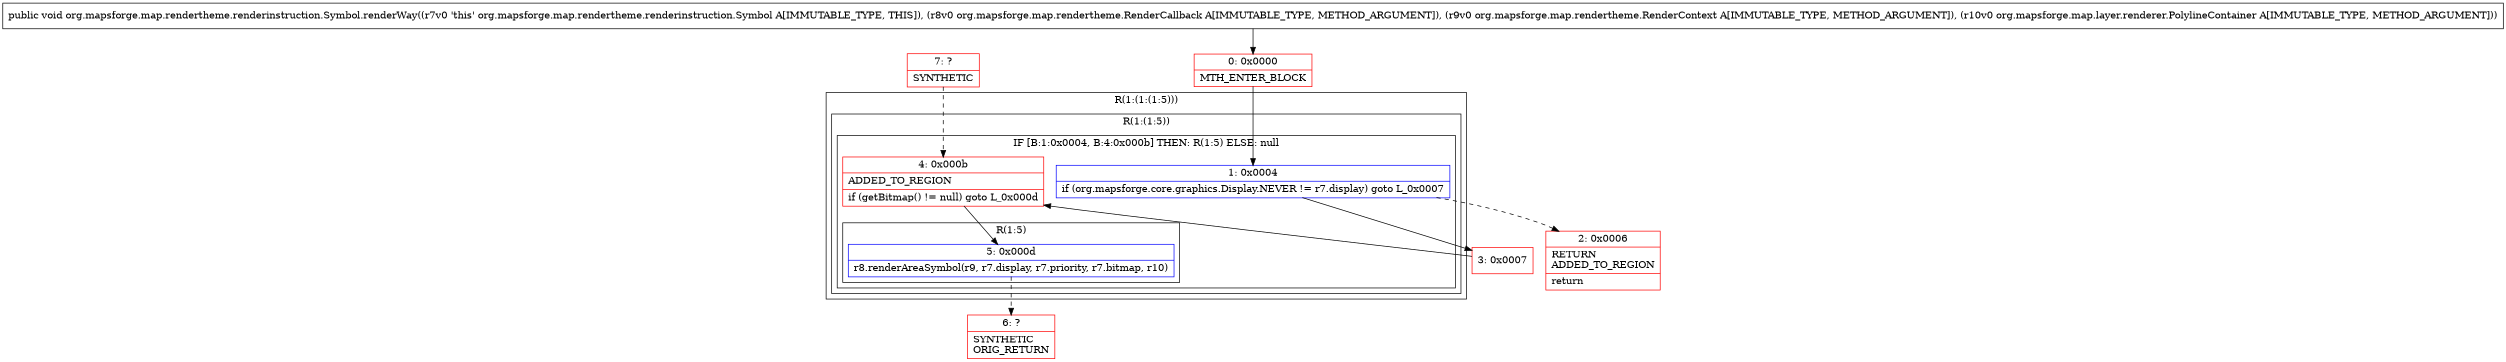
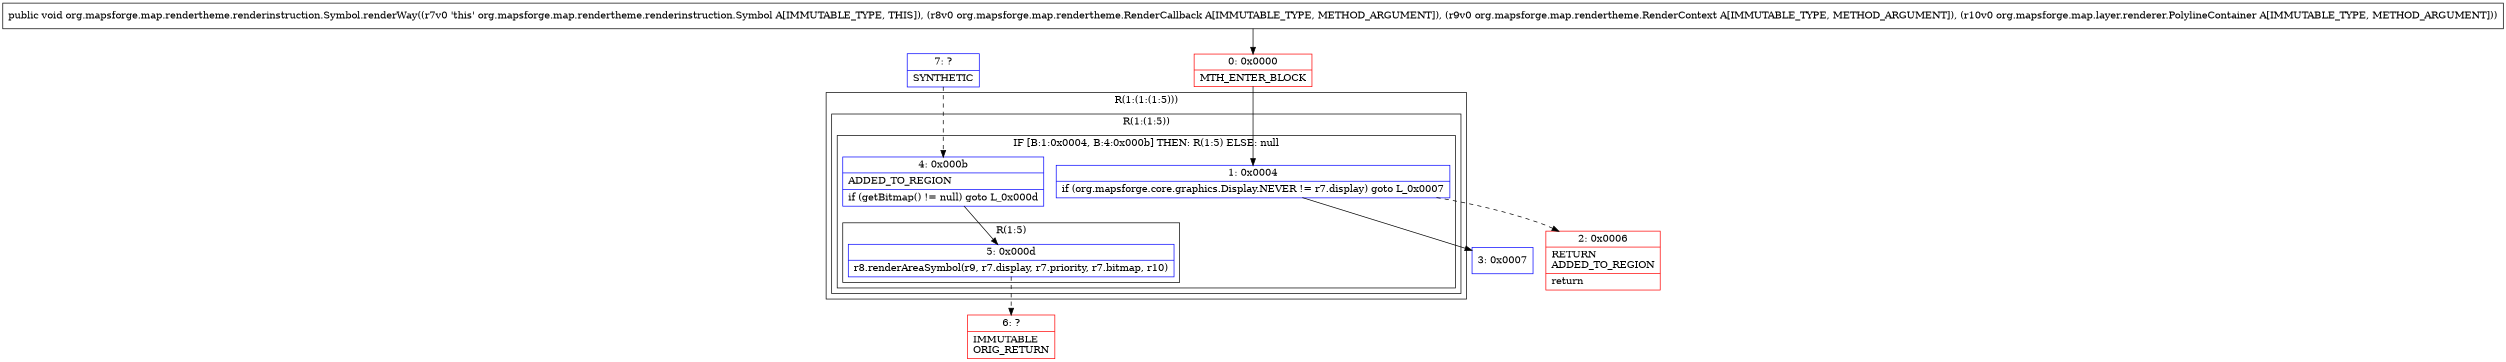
node "7: ?": color red -> blue
node "4: 0x000b": color red -> blue
edge "3: 0x0007" -> "4: 0x000b": removed
node "3: 0x0007": color red -> blue
node "6: ?": text "SYNTHETIC" -> "IMMUTABLE"
